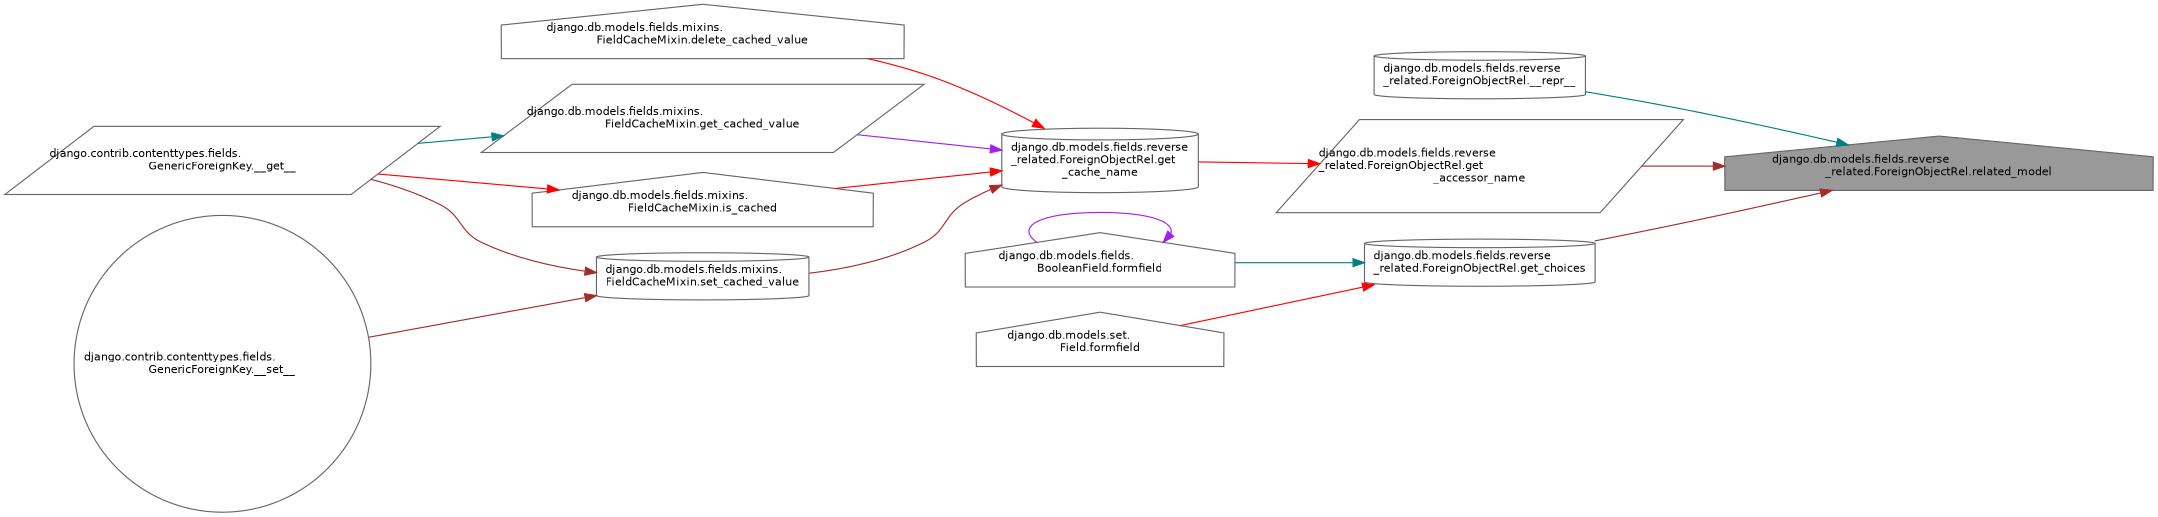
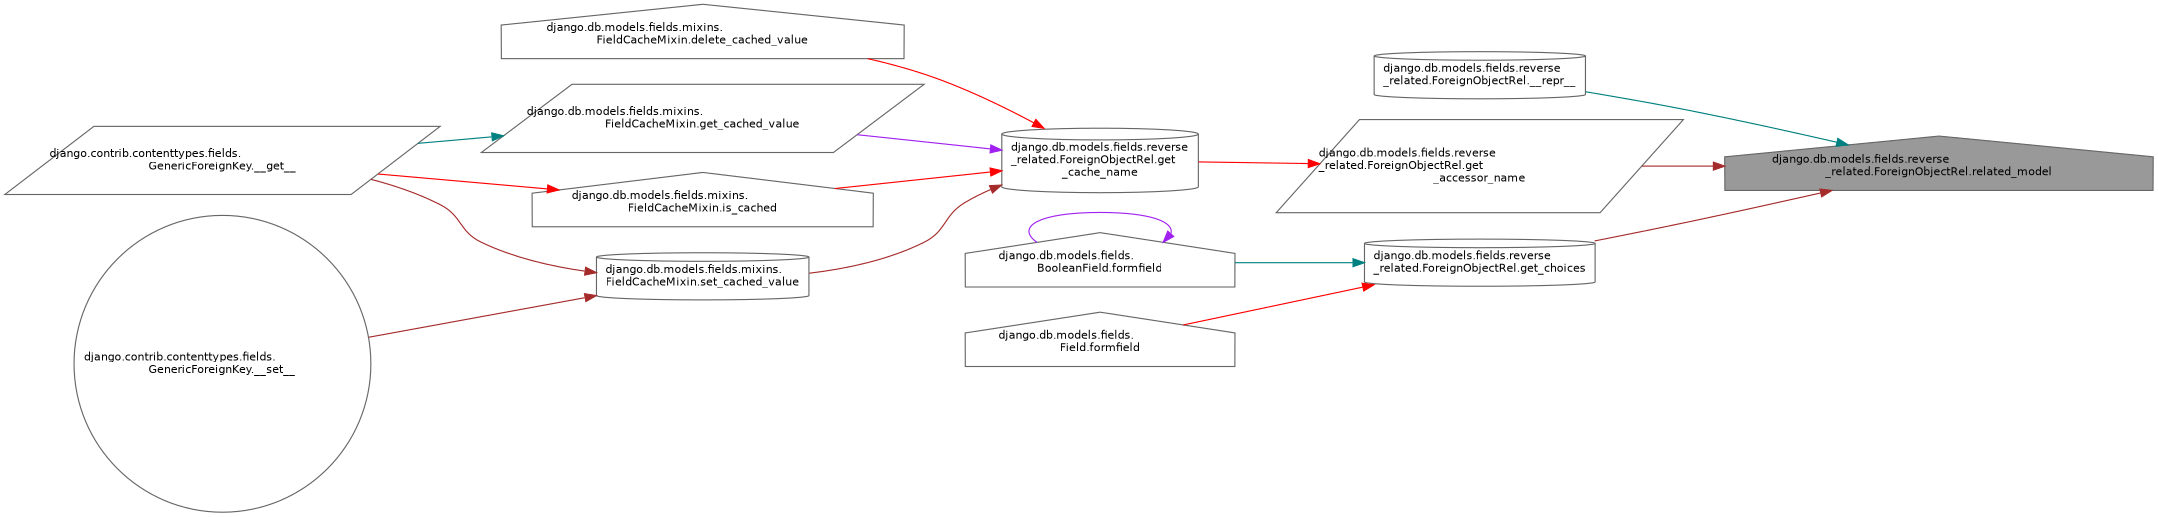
node "django.db.models.set. Field.formfield": label "django.db.models.set. Field.formfield" -> "django.db.models.fields. Field.formfield"
